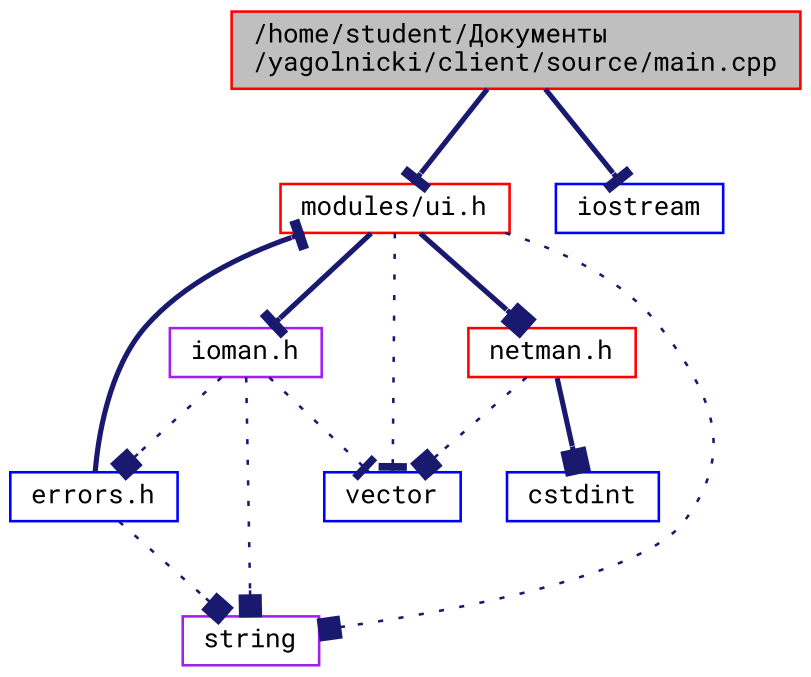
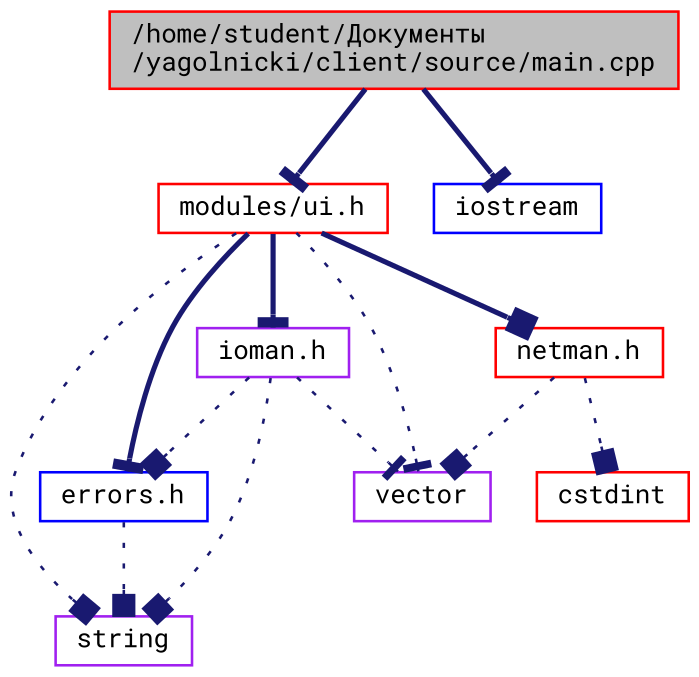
edge "errors.h" -> "modules/ui.h": reversed
edge "netman.h" -> "cstdint": style bold -> dotted
node "vector": color blue -> purple
node "cstdint": color blue -> red
